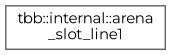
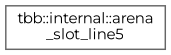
node "tbb::internal::arena _slot_line1": label "tbb::internal::arena _slot_line1" -> "tbb::internal::arena _slot_line5"
